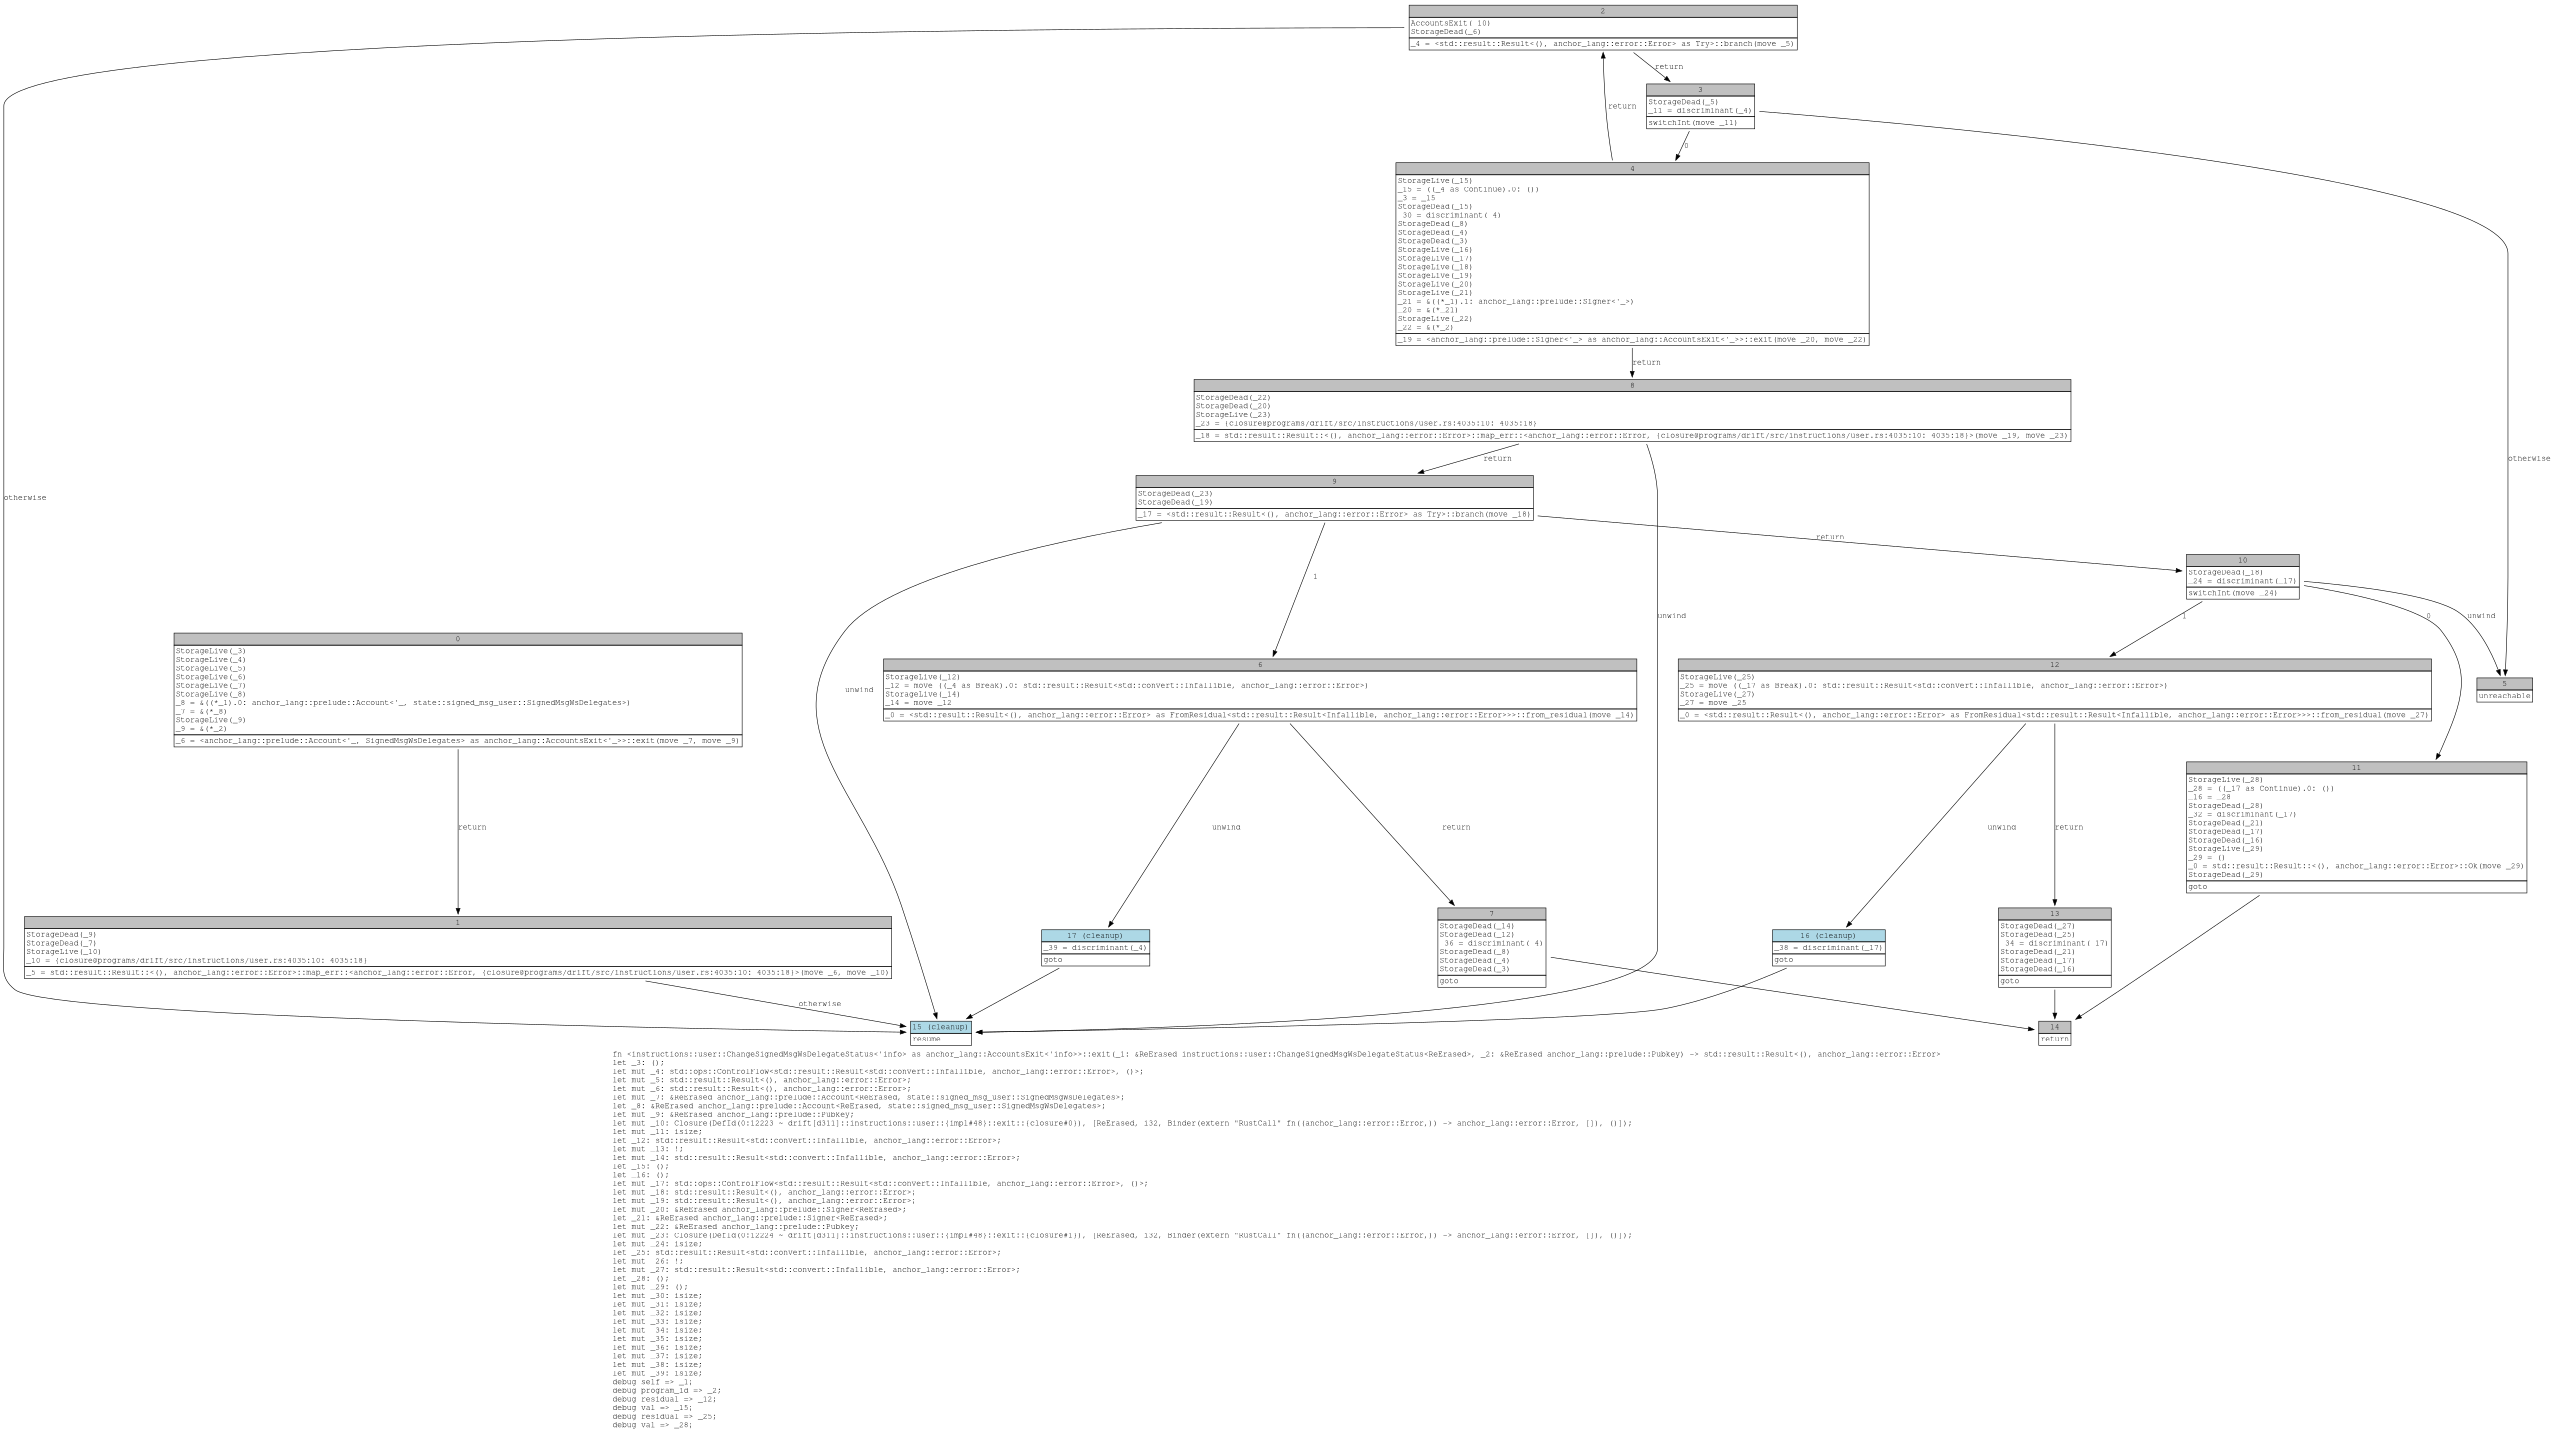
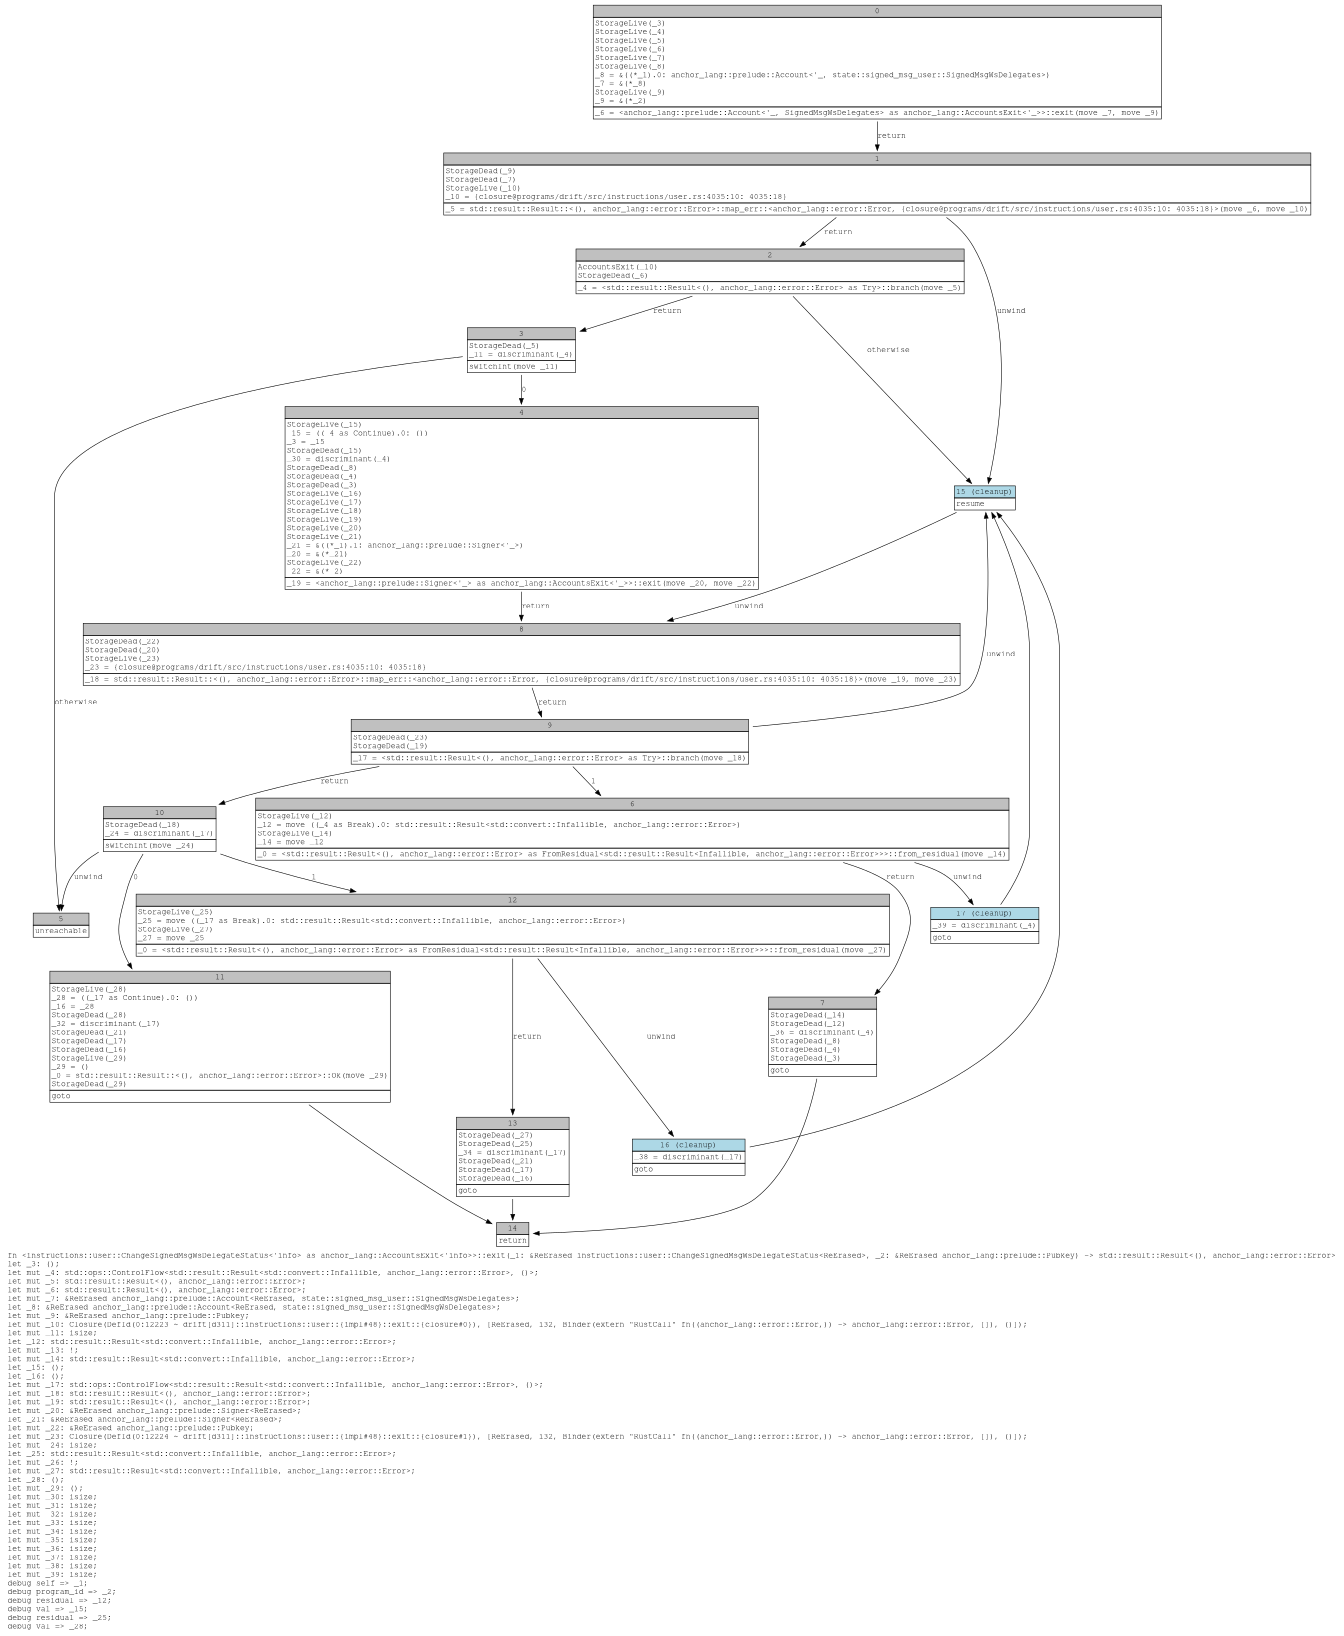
edge "4" -> "2": now "1" -> "2"
edge "8" -> "15 (cleanup)": reversed
edge "1" -> "15 (cleanup)": label "otherwise" -> "unwind"
